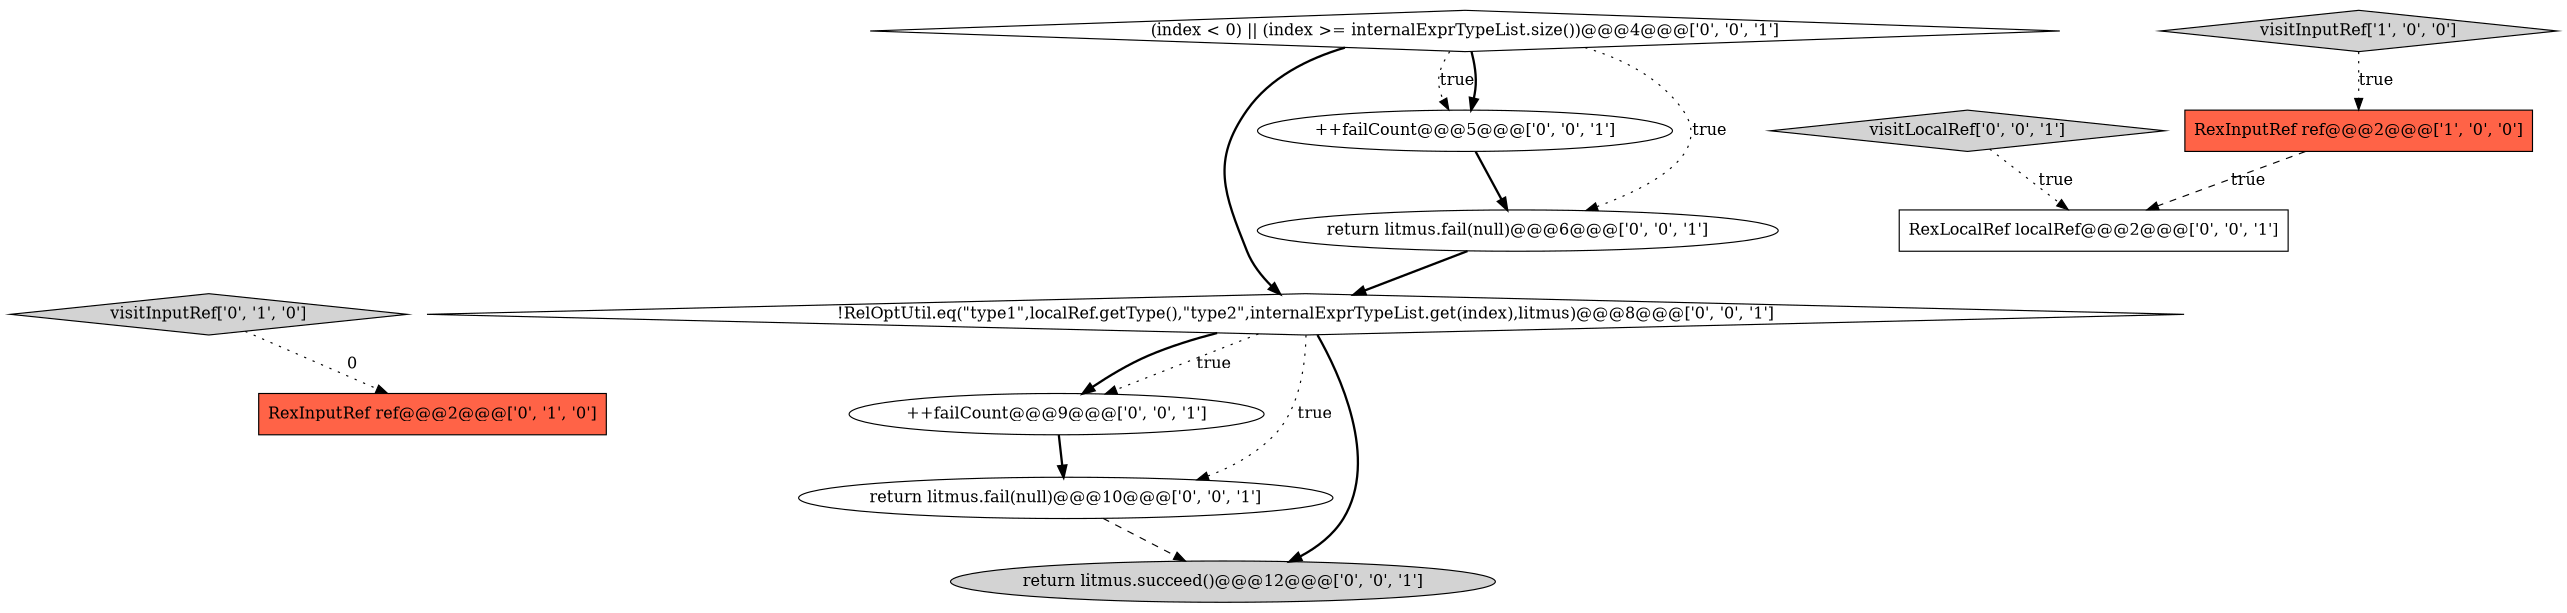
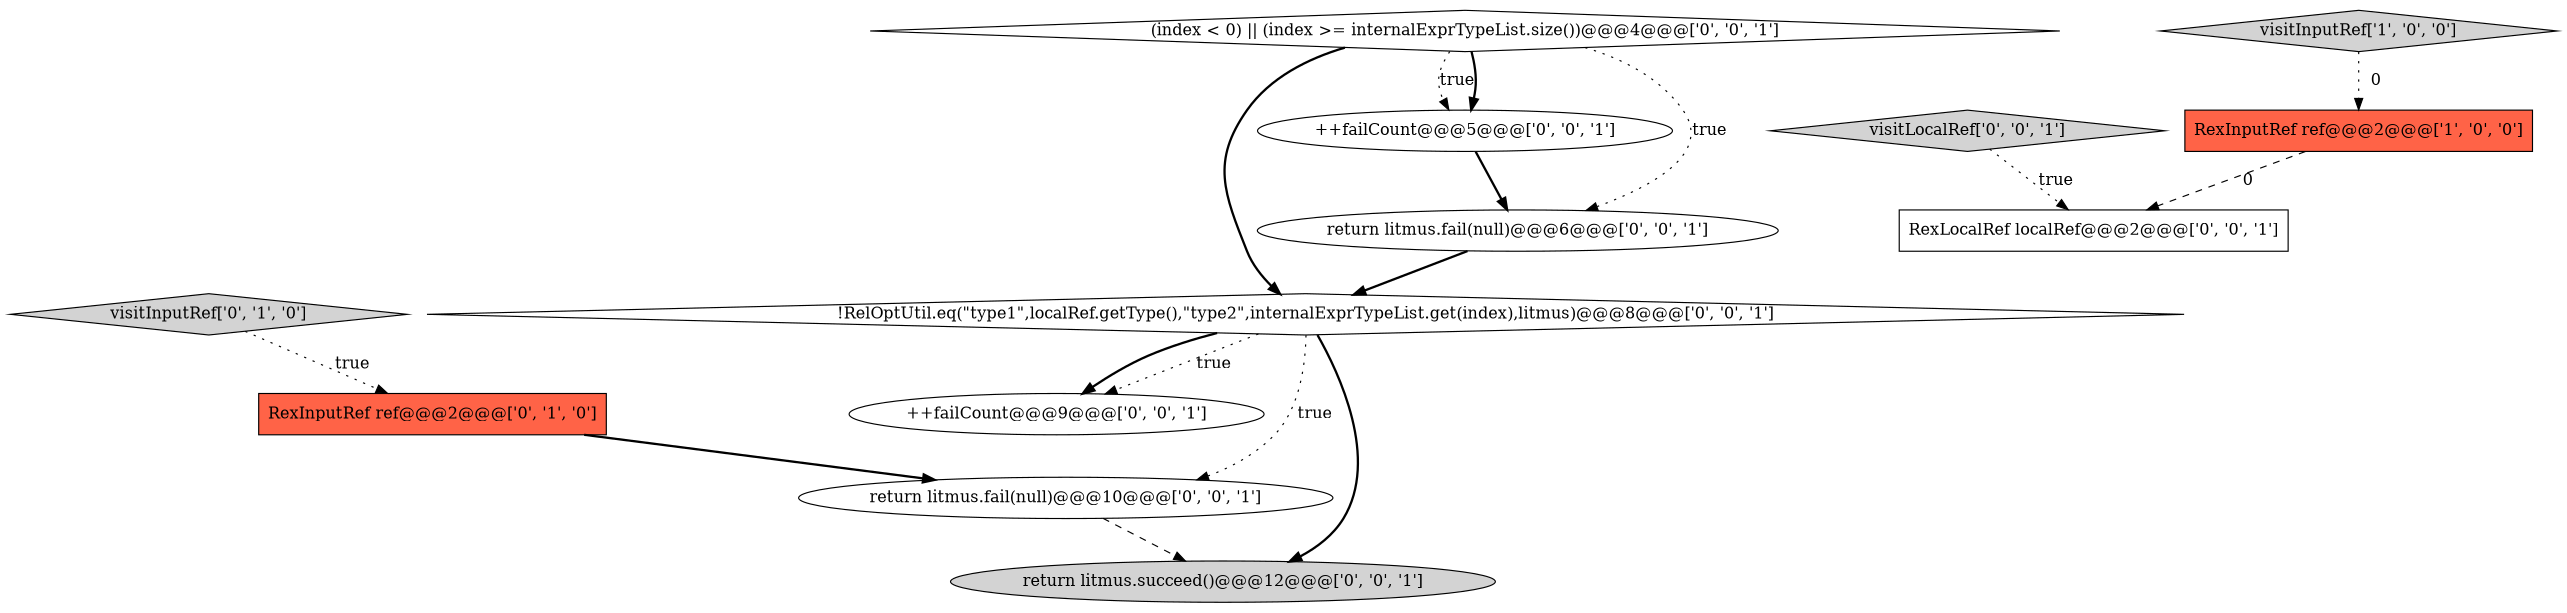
edge "visitInputRef['1', '0', '0']" -> "RexInputRef ref@@@2@@@['1', '0', '0']": label "true" -> "0"
edge "RexInputRef ref@@@2@@@['1', '0', '0']" -> "RexLocalRef localRef@@@2@@@['0', '0', '1']": label "true" -> "0"
edge "visitInputRef['0', '1', '0']" -> "RexInputRef ref@@@2@@@['0', '1', '0']": label "0" -> "true"
edge "++failCount@@@9@@@['0', '0', '1']" -> "return litmus.fail(null)@@@10@@@['0', '0', '1']": now "RexInputRef ref@@@2@@@['0', '1', '0']" -> "return litmus.fail(null)@@@10@@@['0', '0', '1']"
